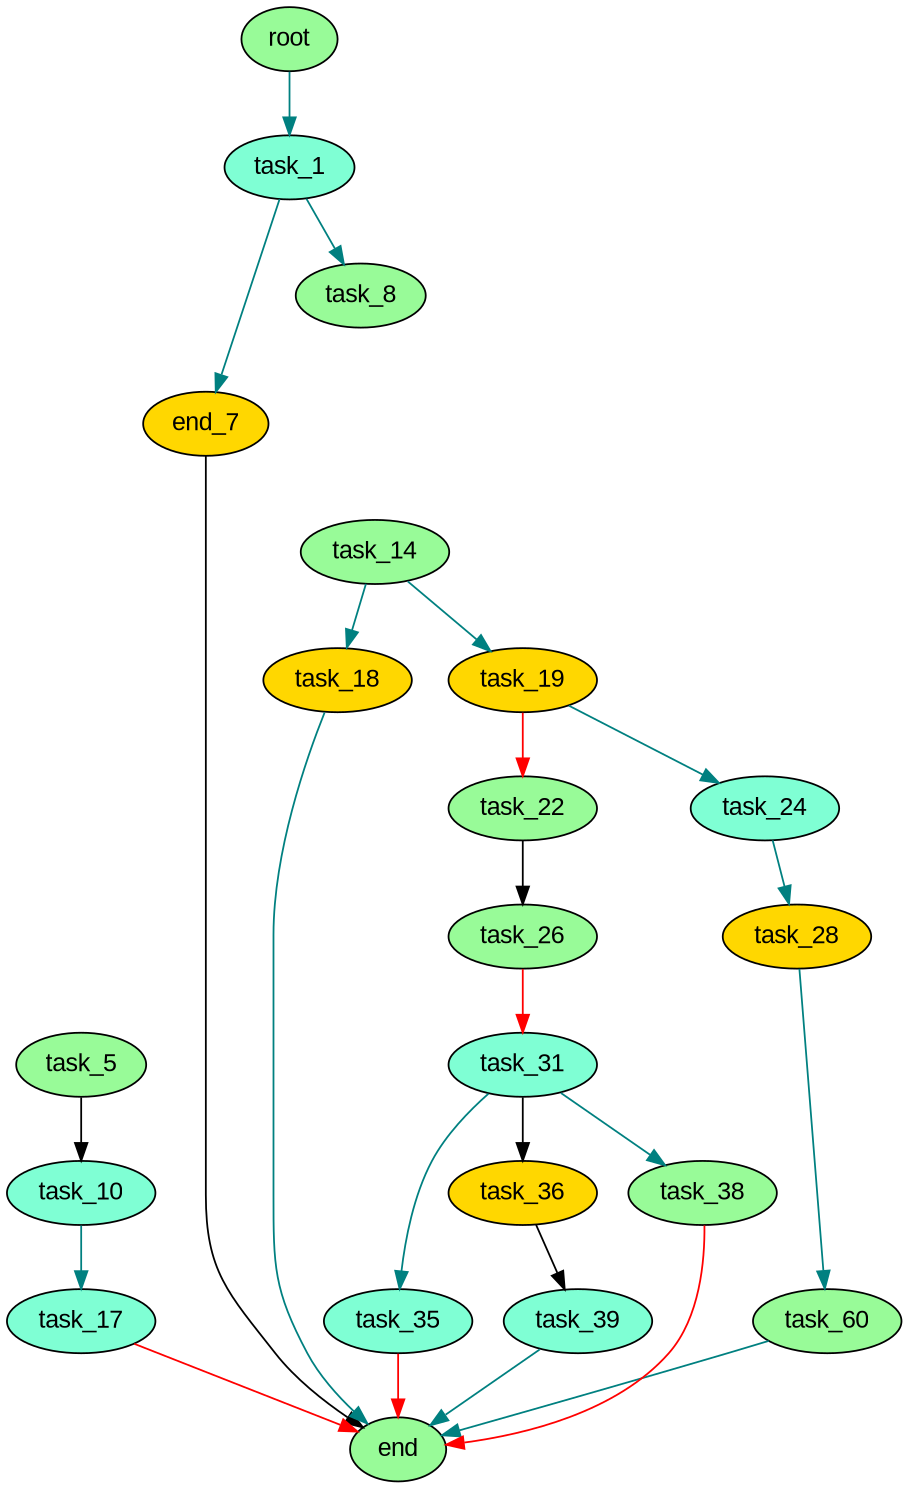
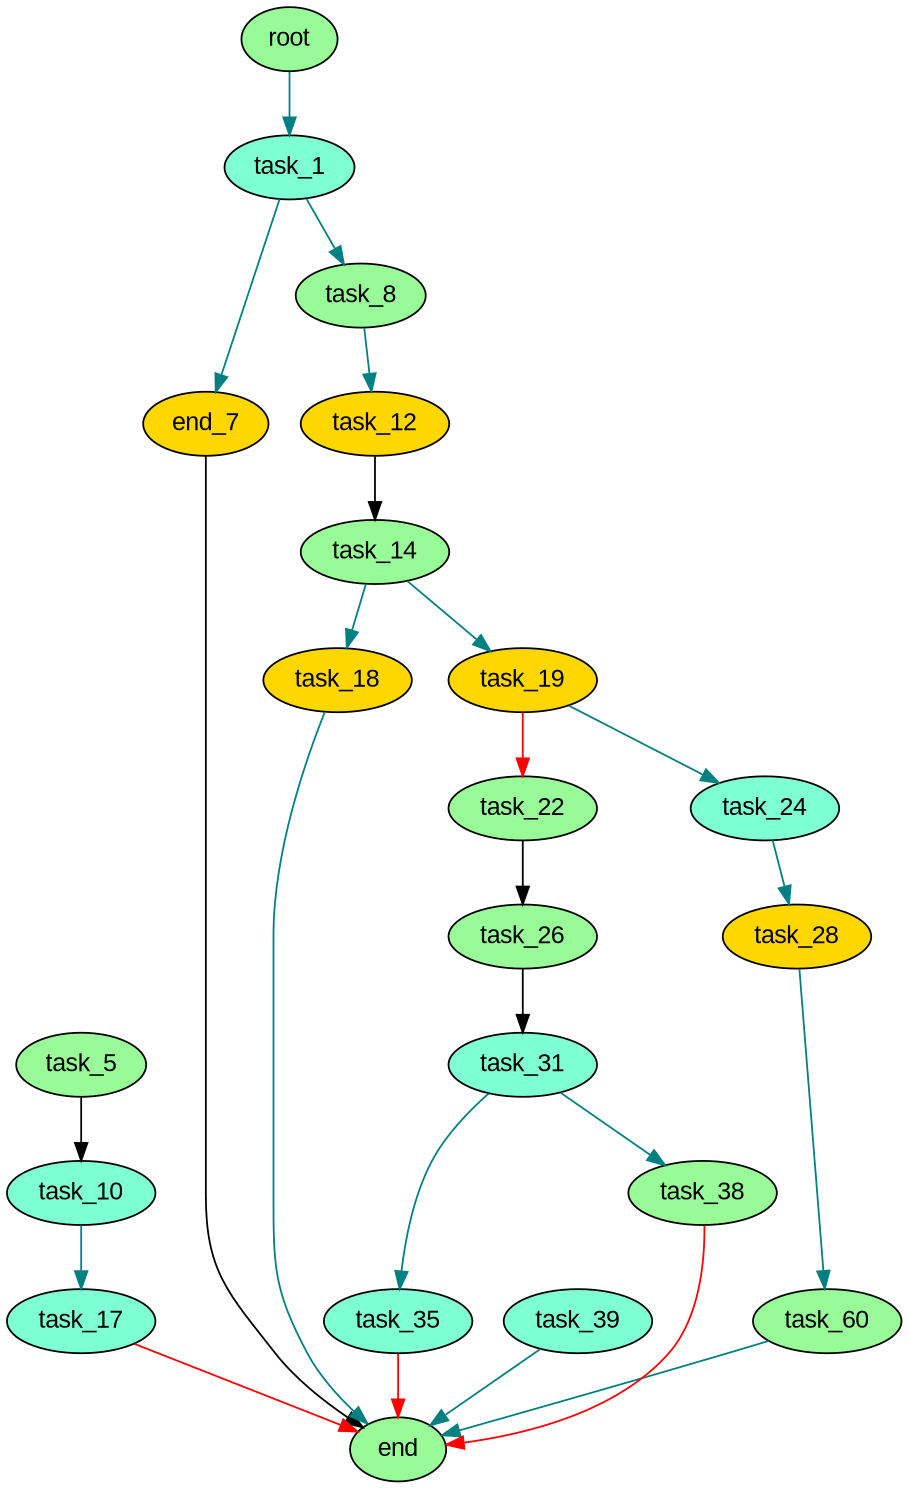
node "task_12": added
edge "task_26" -> "task_31": color red -> black
node "task_36": removed
